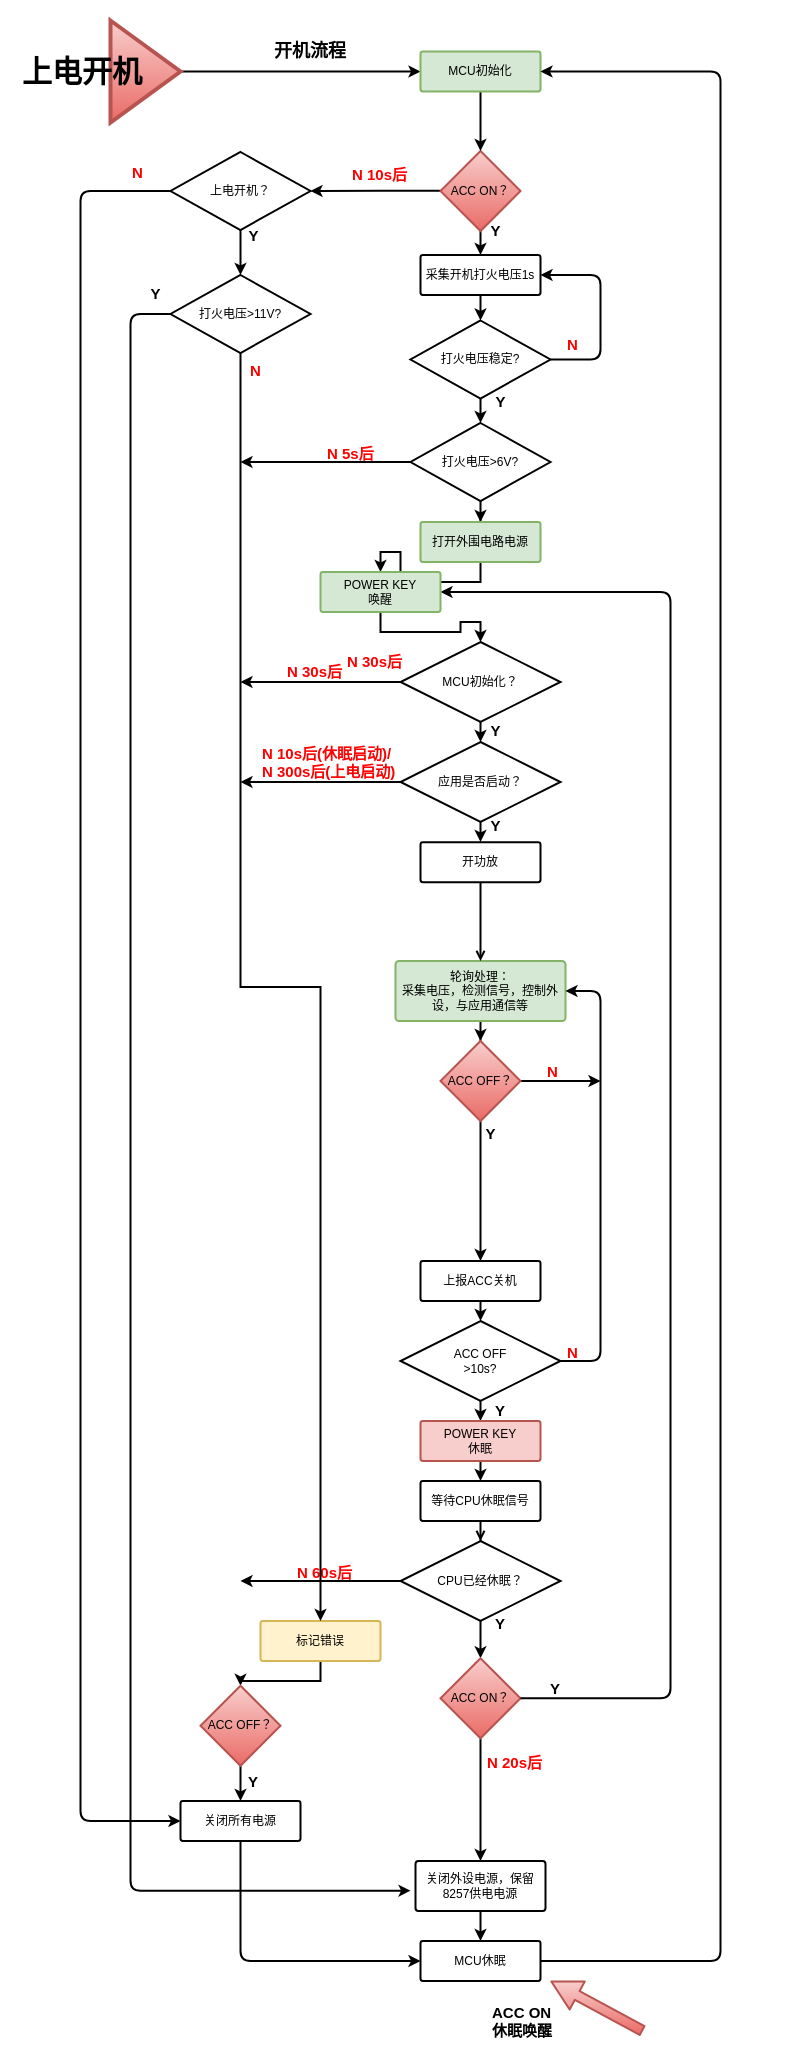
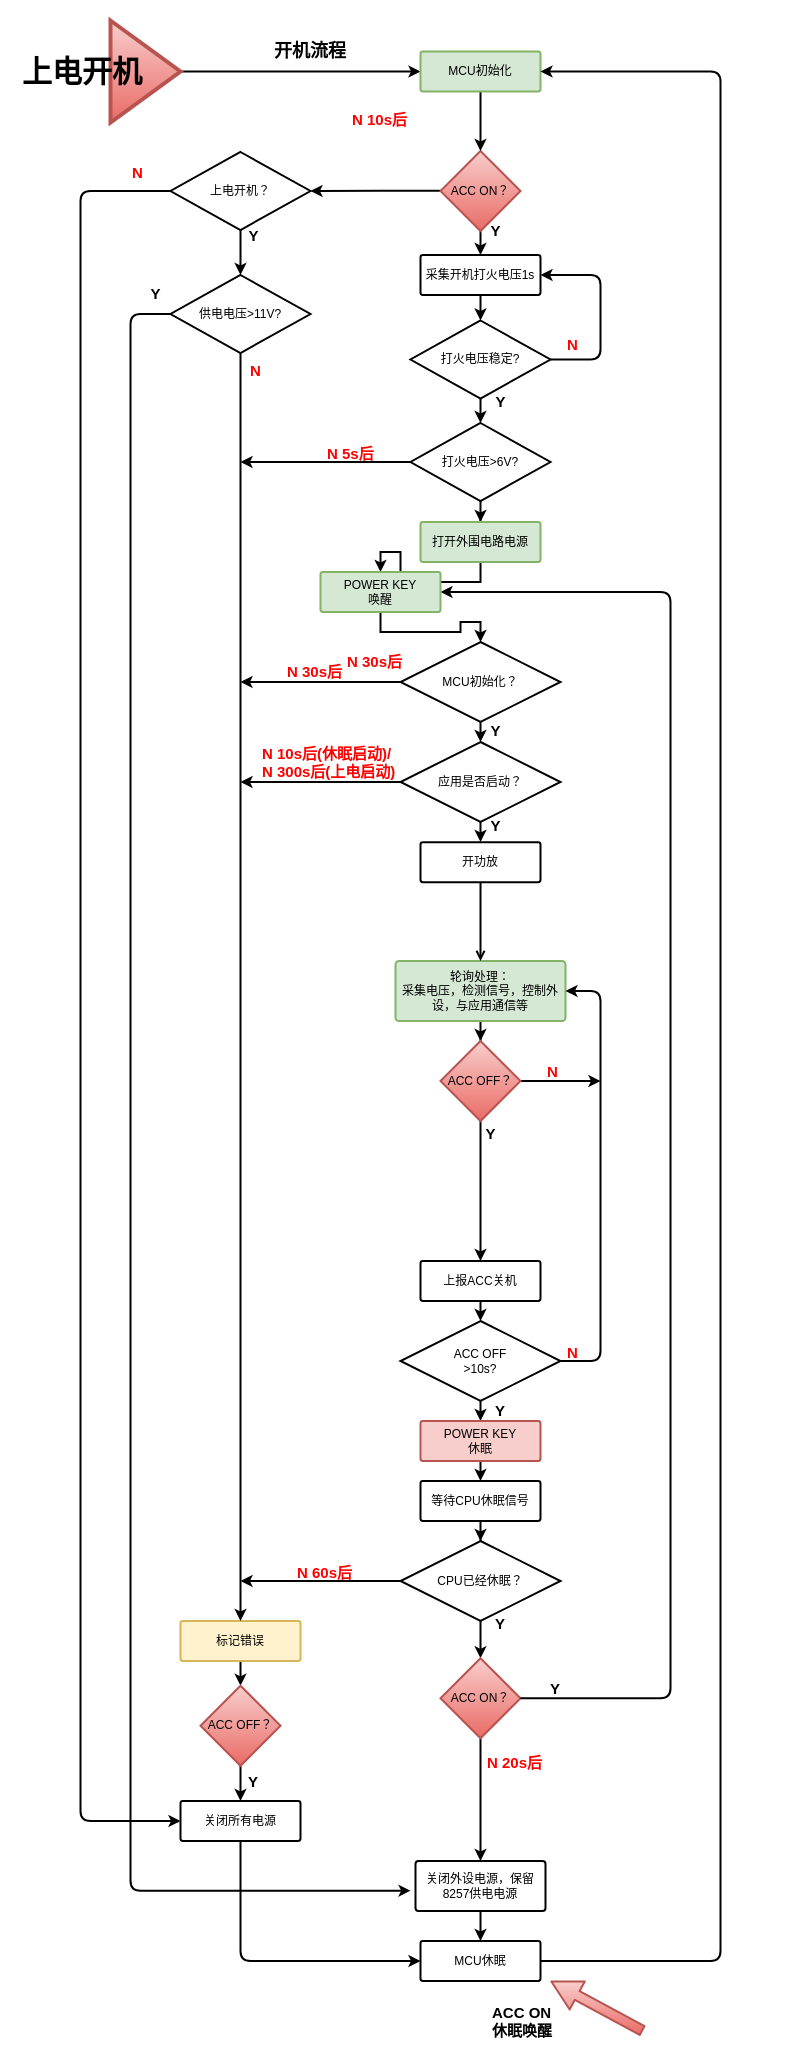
node "N 10s后": moved (386, 174) -> (386, 119)
node "打火电压>11V?": label "打火电压>11V?" -> "供电电压>11V?"
edge "等待CPU休眠信号" -> "CPU已经休眠？": arrowhead open -> classic
node "标记错误": moved (321, 1641) -> (241, 1641)
